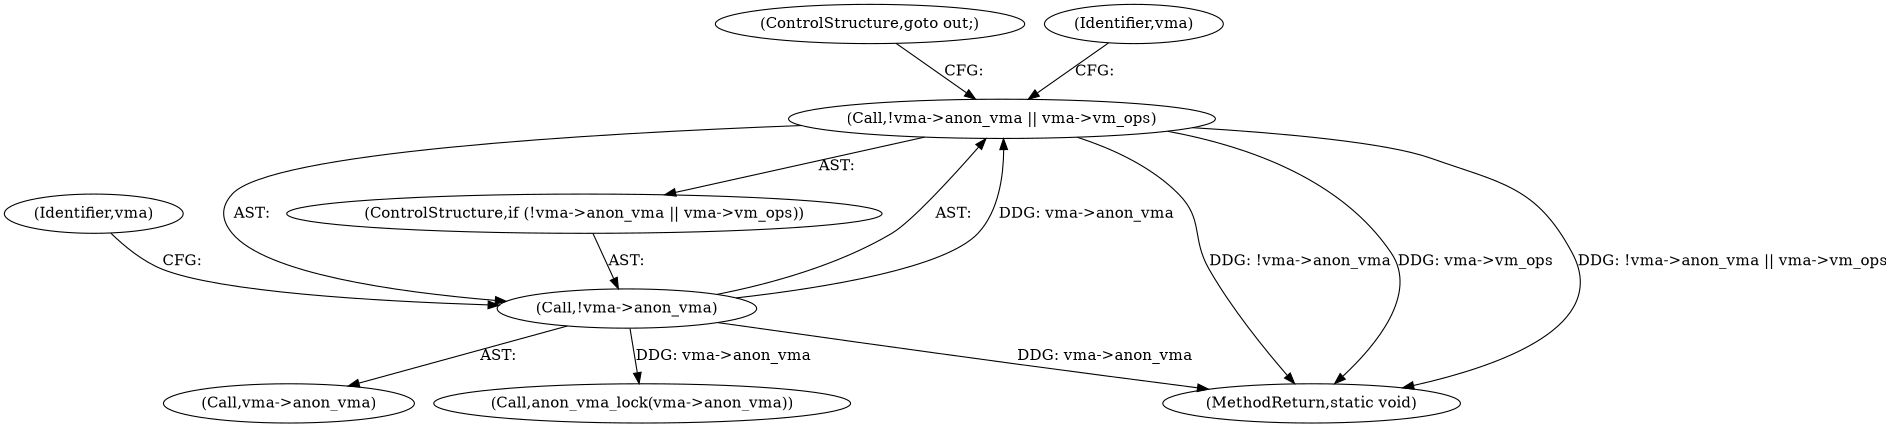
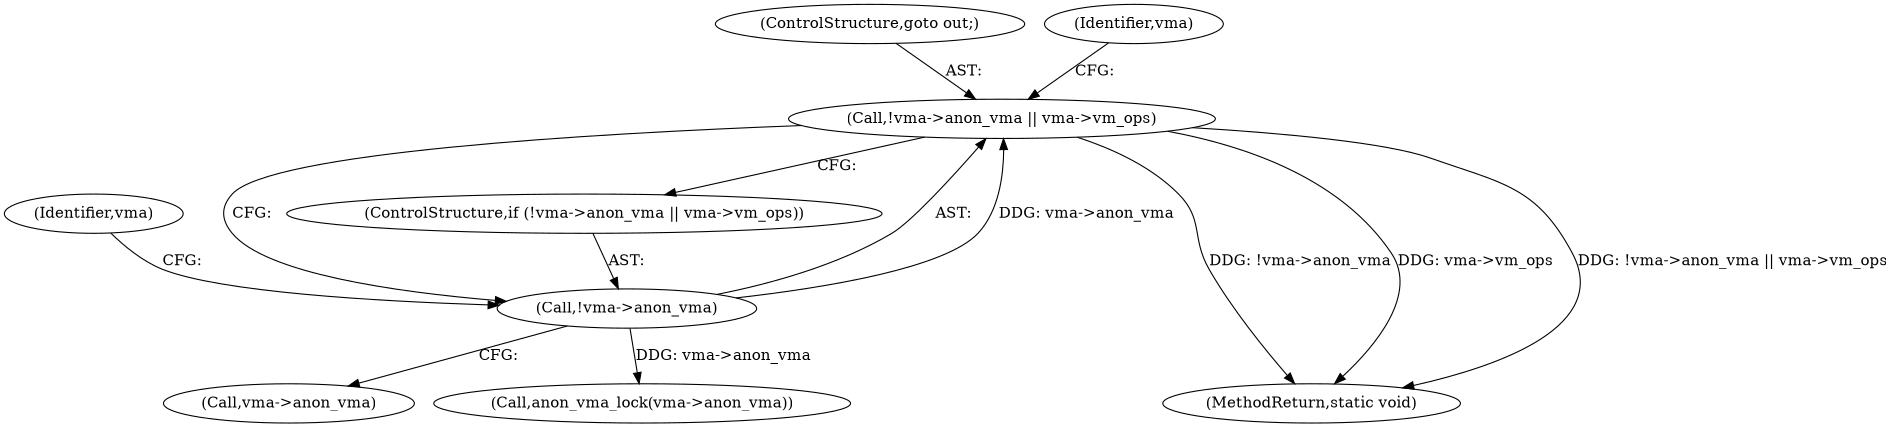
edge "(ControlStructure,goto out;)" -> "(Call,!vma->anon_vma || vma->vm_ops)": label "CFG: " -> "AST: "
edge "(Call,!vma->anon_vma || vma->vm_ops)" -> "(ControlStructure,if (!vma->anon_vma || vma->vm_ops))": label "AST: " -> "CFG: "
edge "(Call,!vma->anon_vma || vma->vm_ops)" -> "(Call,!vma->anon_vma)": label "AST: " -> "CFG: "
edge "(Call,!vma->anon_vma)" -> "(Call,vma->anon_vma)": label "AST: " -> "CFG: "
edge "(Call,!vma->anon_vma)" -> "(MethodReturn,static void)": removed, label "DDG: vma->anon_vma"
